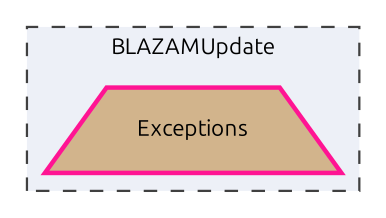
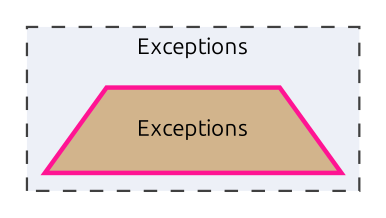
cluster "BLAZAMUpdate": label "BLAZAMUpdate" -> "Exceptions"
